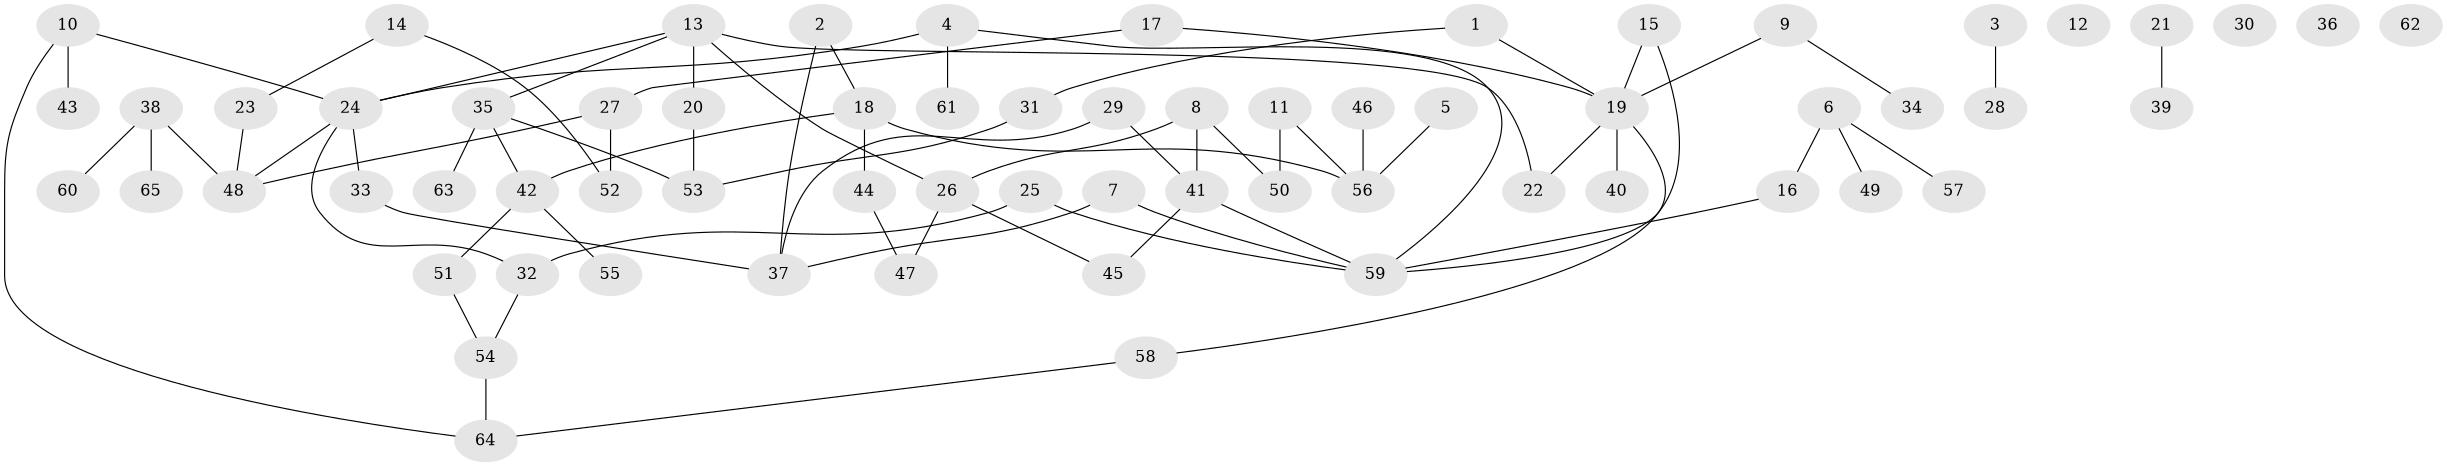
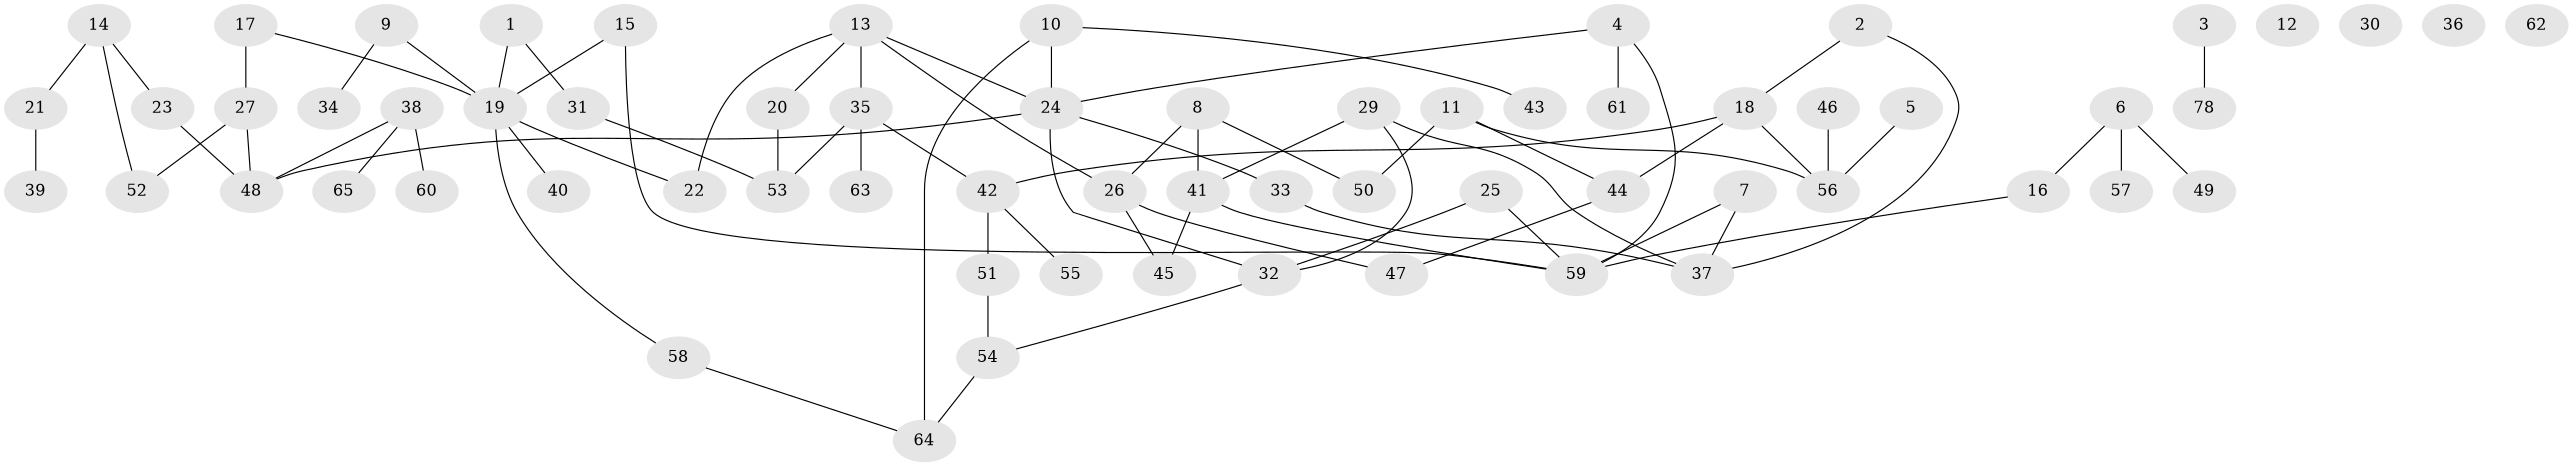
edge "14" -- "21": added
node "28": label "28" -> "78"
edge "11" -- "44": added
edge "29" -- "32": added
